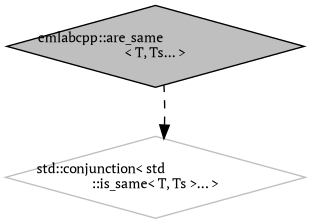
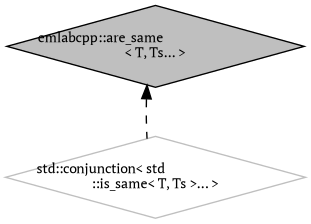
edge "emlabcpp::are_same < T, Ts... >" -> "std::conjunction< std ::is_same< T, Ts >... >": reversed
